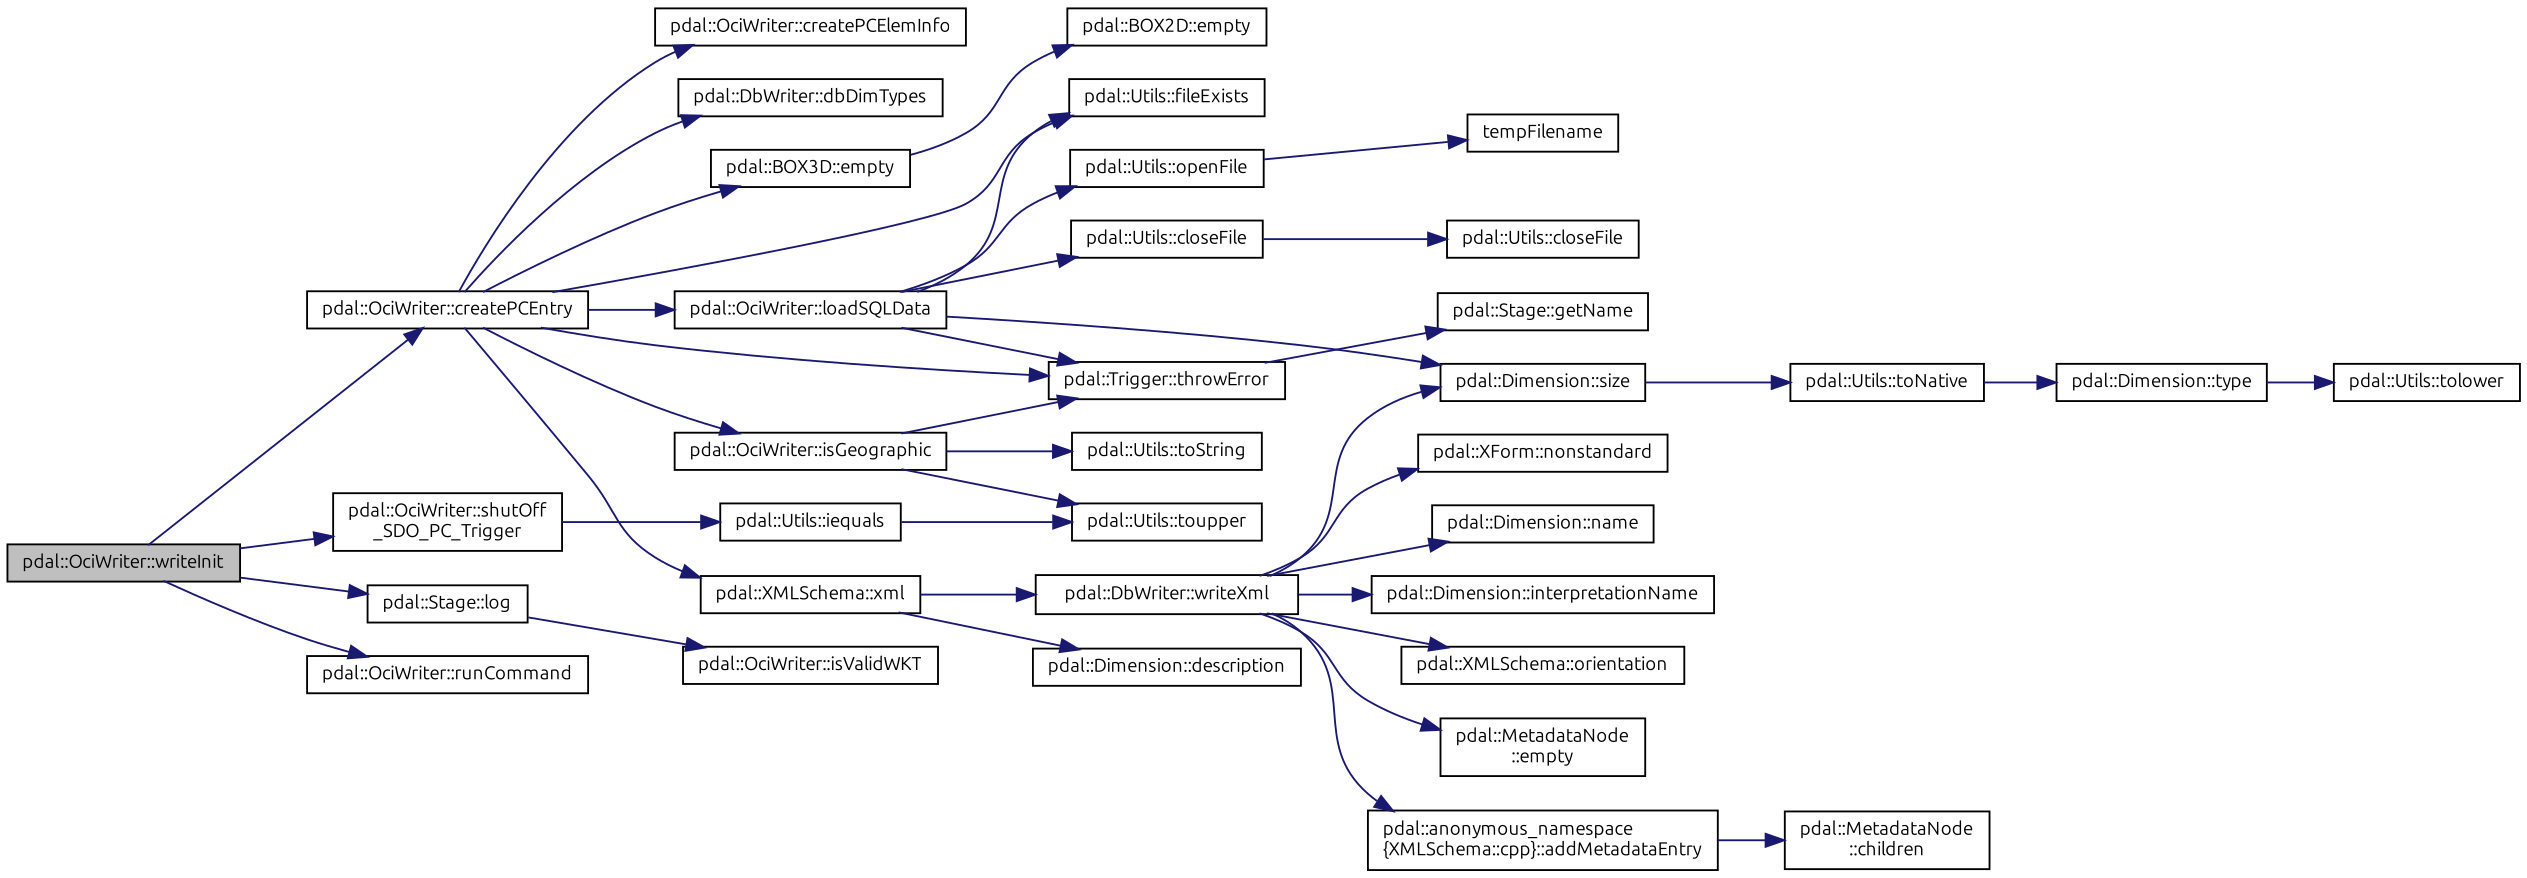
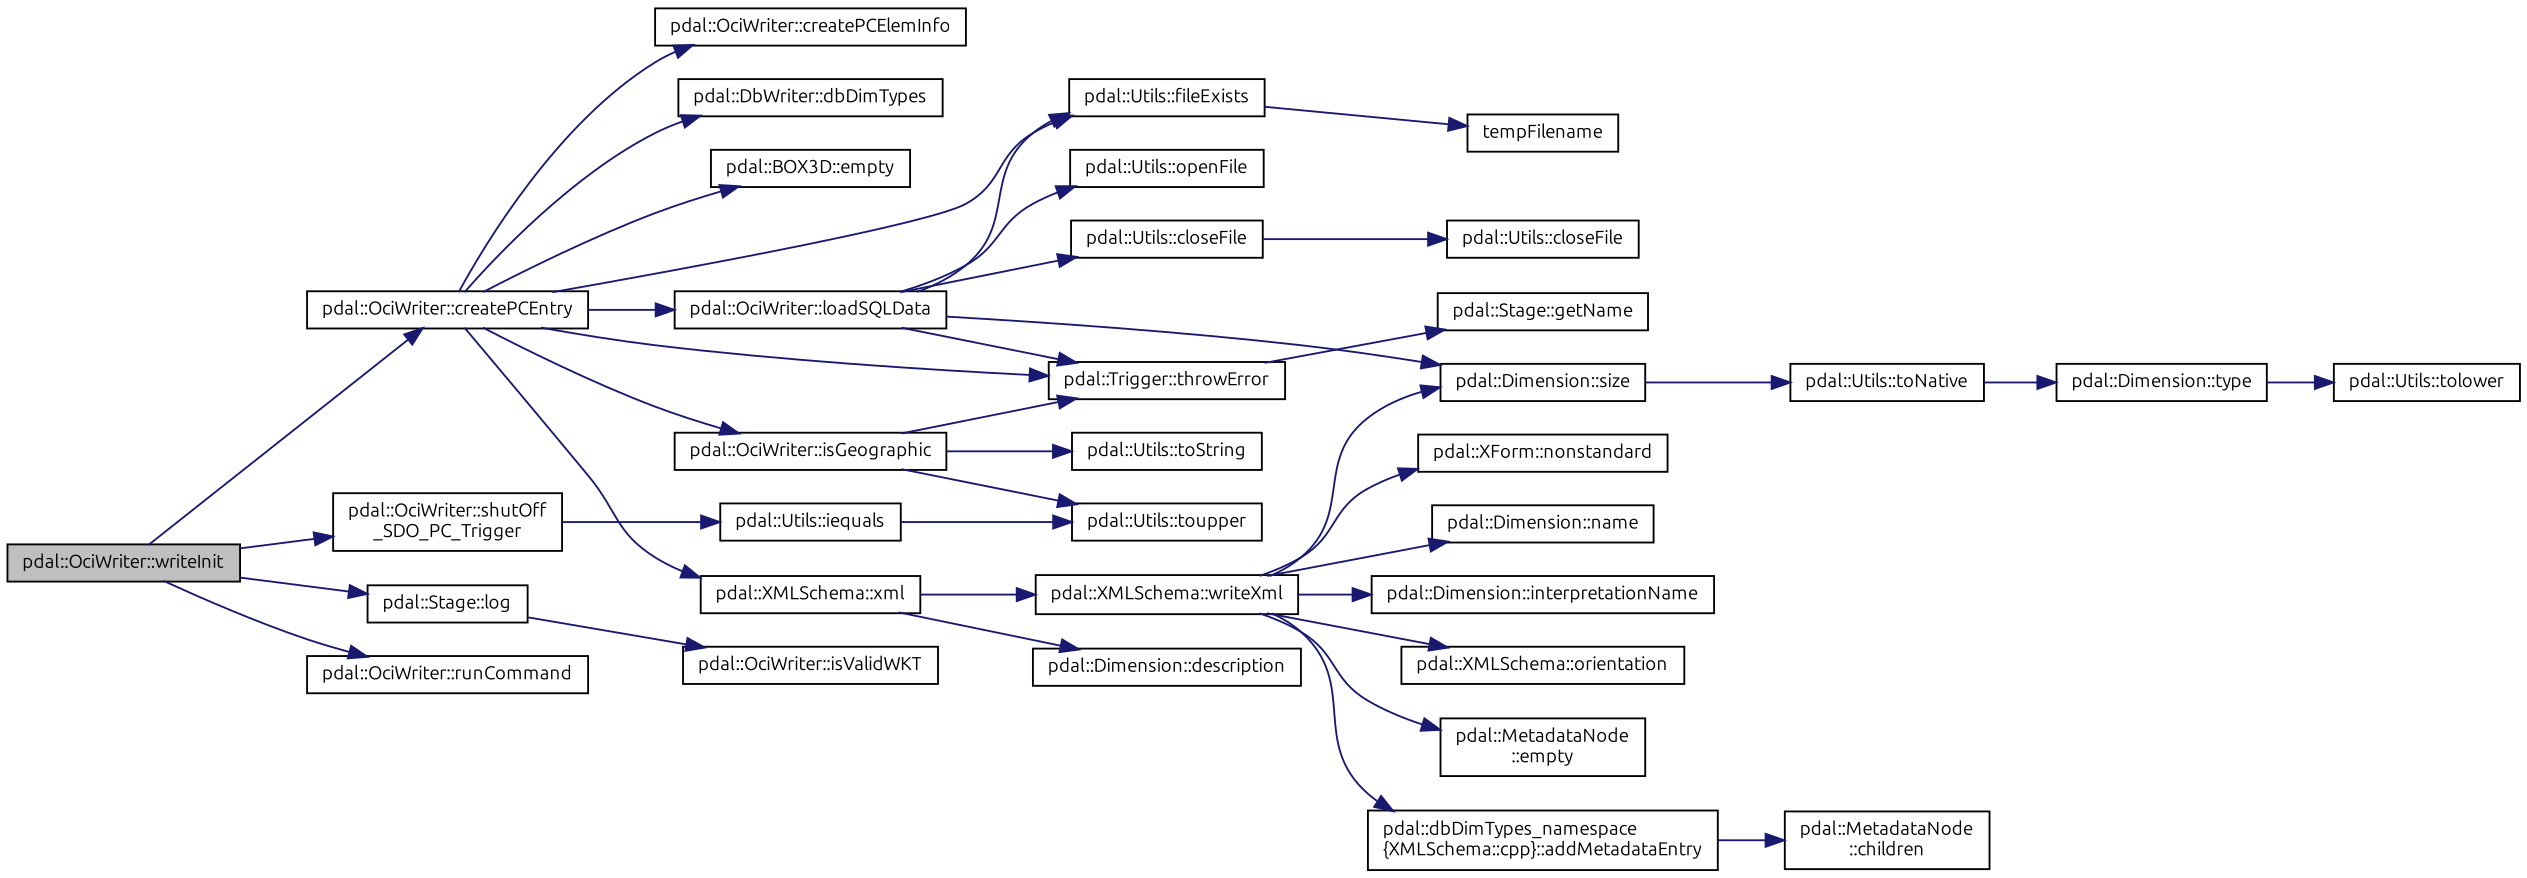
node "pdal::BOX2D::empty": removed
edge "pdal::Utils::openFile" -> "tempFilename": now "pdal::Utils::fileExists" -> "tempFilename"
node "pdal::DbWriter::writeXml": label "pdal::DbWriter::writeXml" -> "pdal::XMLSchema::writeXml"
node "pdal::anonymous_namespace {XMLSchema::cpp}::addMetadataEntry": label "pdal::anonymous_namespace {XMLSchema::cpp}::addMetadataEntry" -> "pdal::dbDimTypes_namespace {XMLSchema::cpp}::addMetadataEntry"
